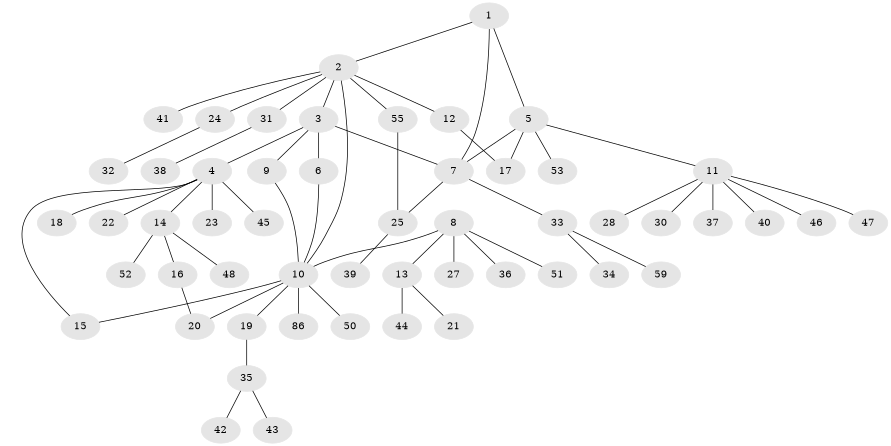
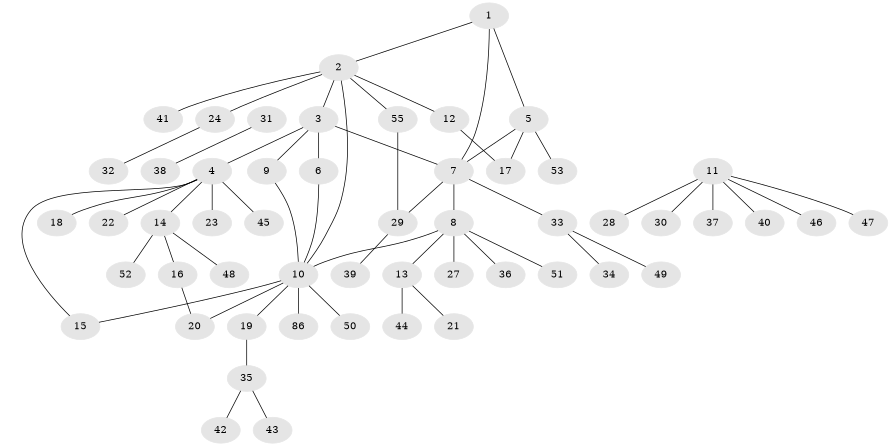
edge "2" -- "31": removed
edge "5" -- "11": removed
edge "7" -- "8": added
node "25": label "25" -> "29"
node "59": label "59" -> "49"
